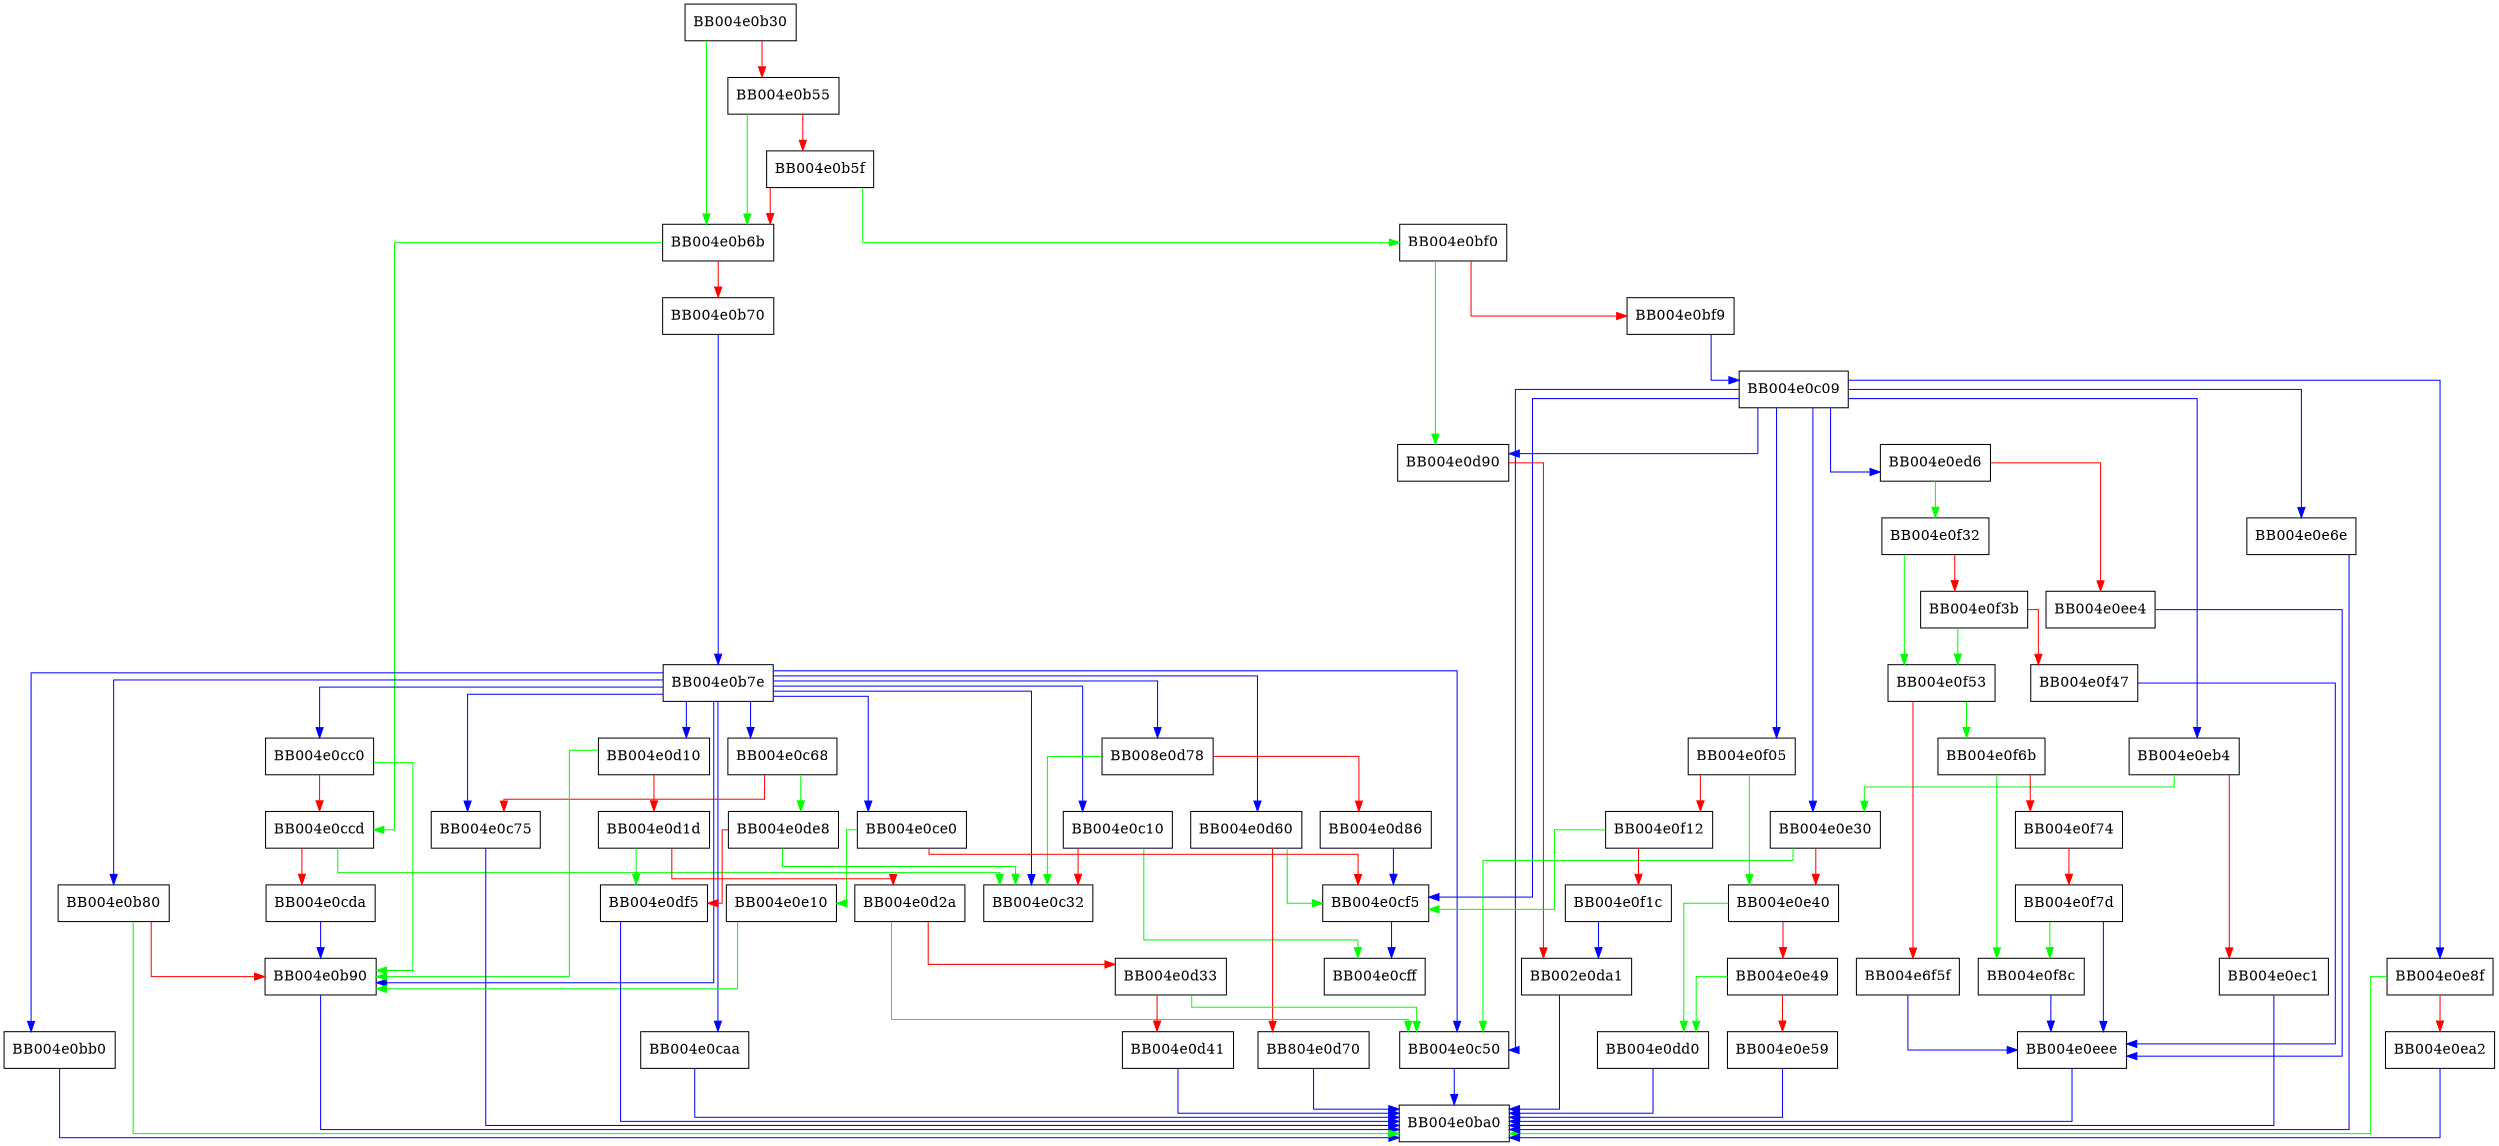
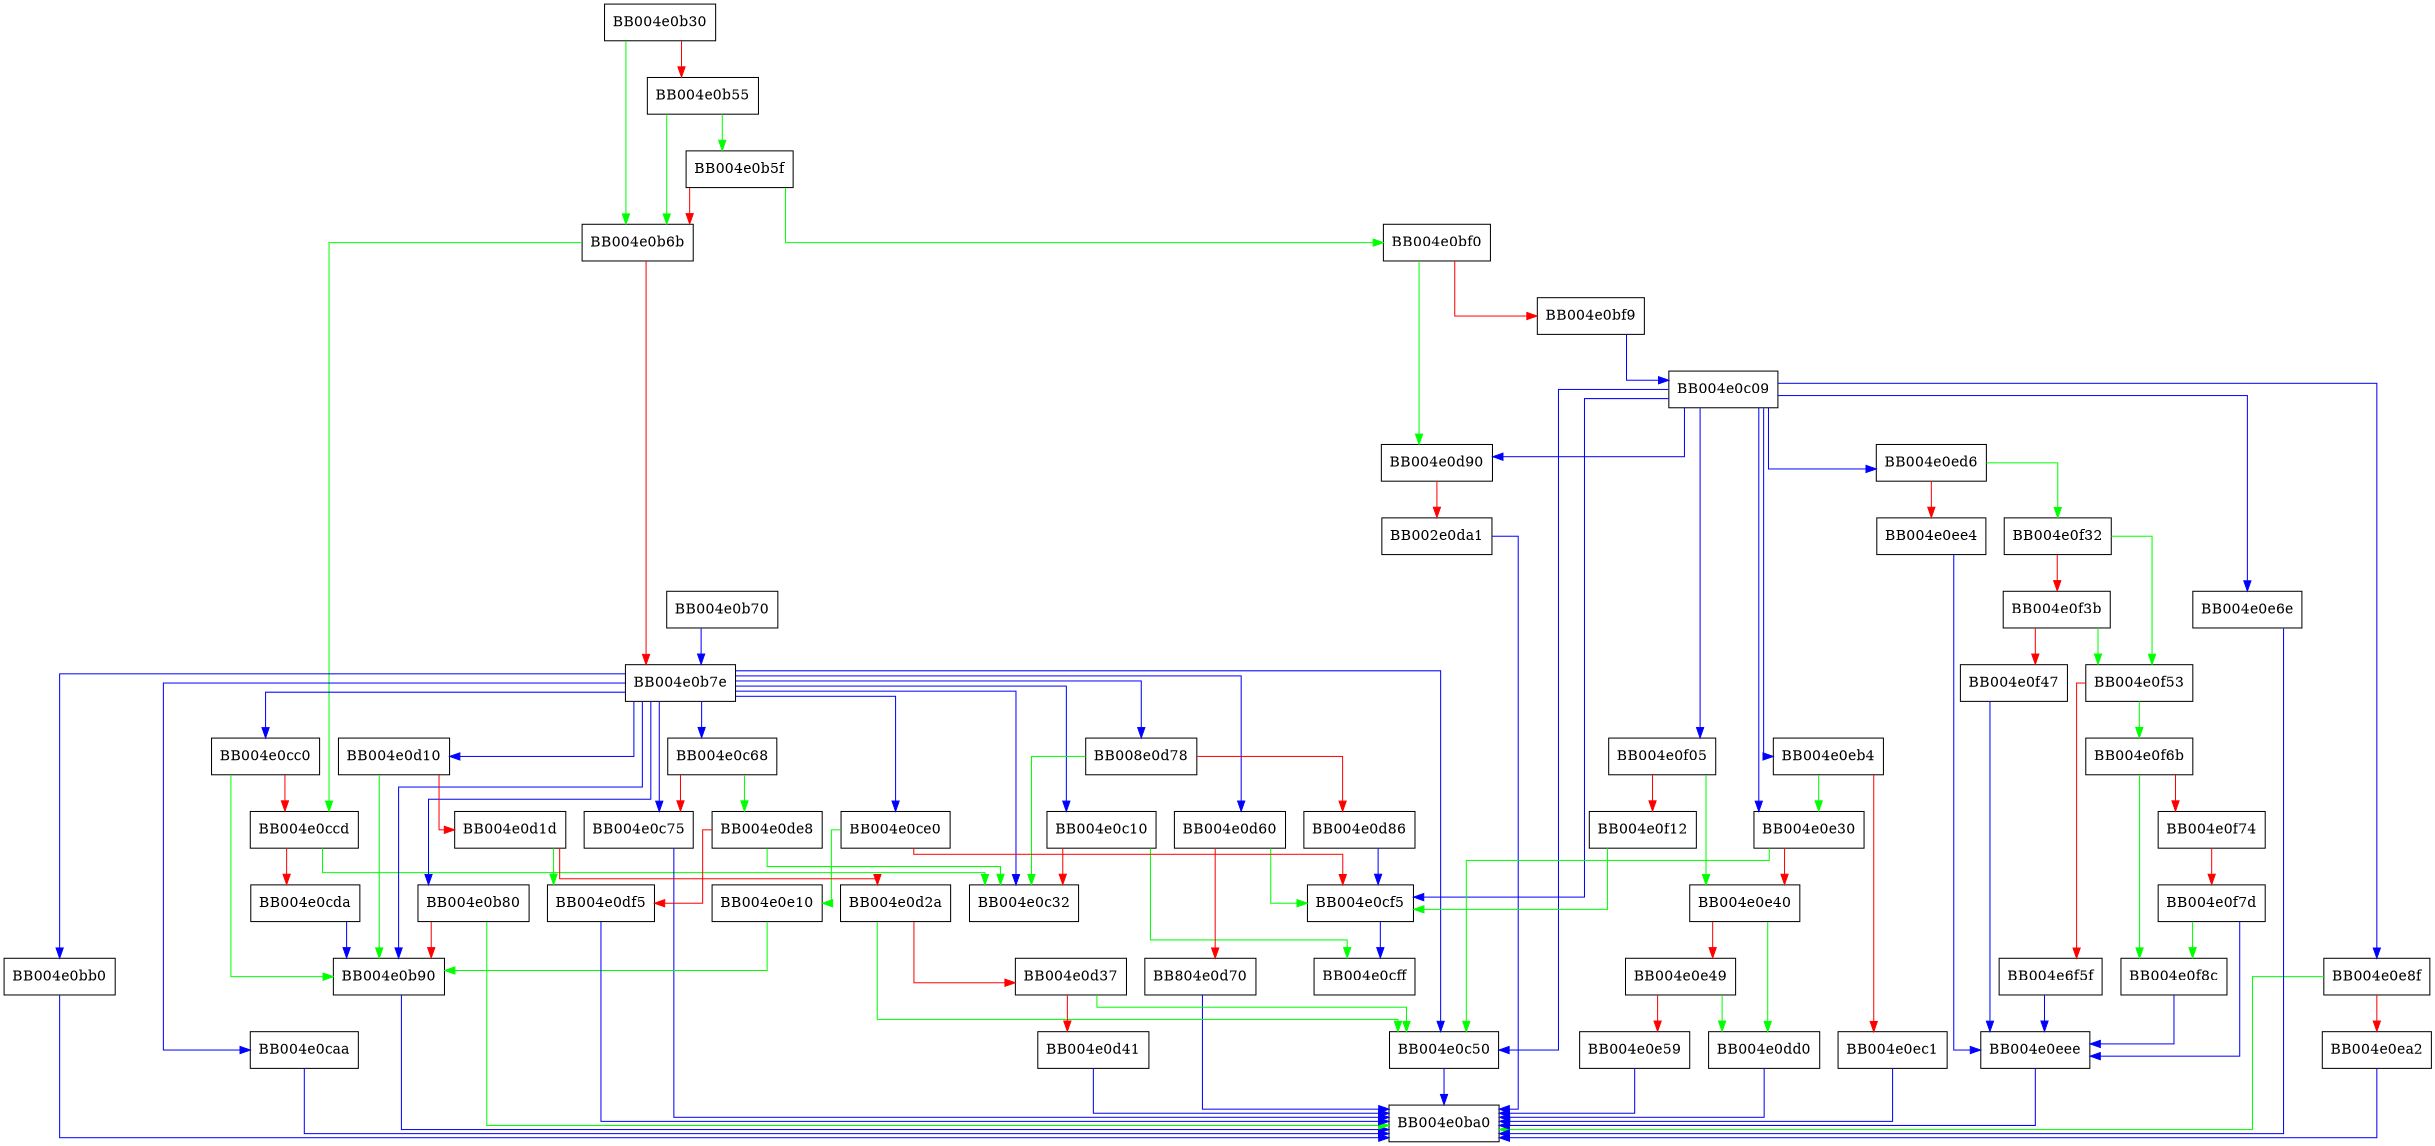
edge "BB004e0b55" -> "BB004e0b5f": color red -> green
edge "BB004e0b6b" -> "BB004e0b70": now "BB004e0b6b" -> "BB004e0b7e"
node "BB004e0f1c": removed
node "BB004e0d33": label "BB004e0d33" -> "BB004e0d37"
